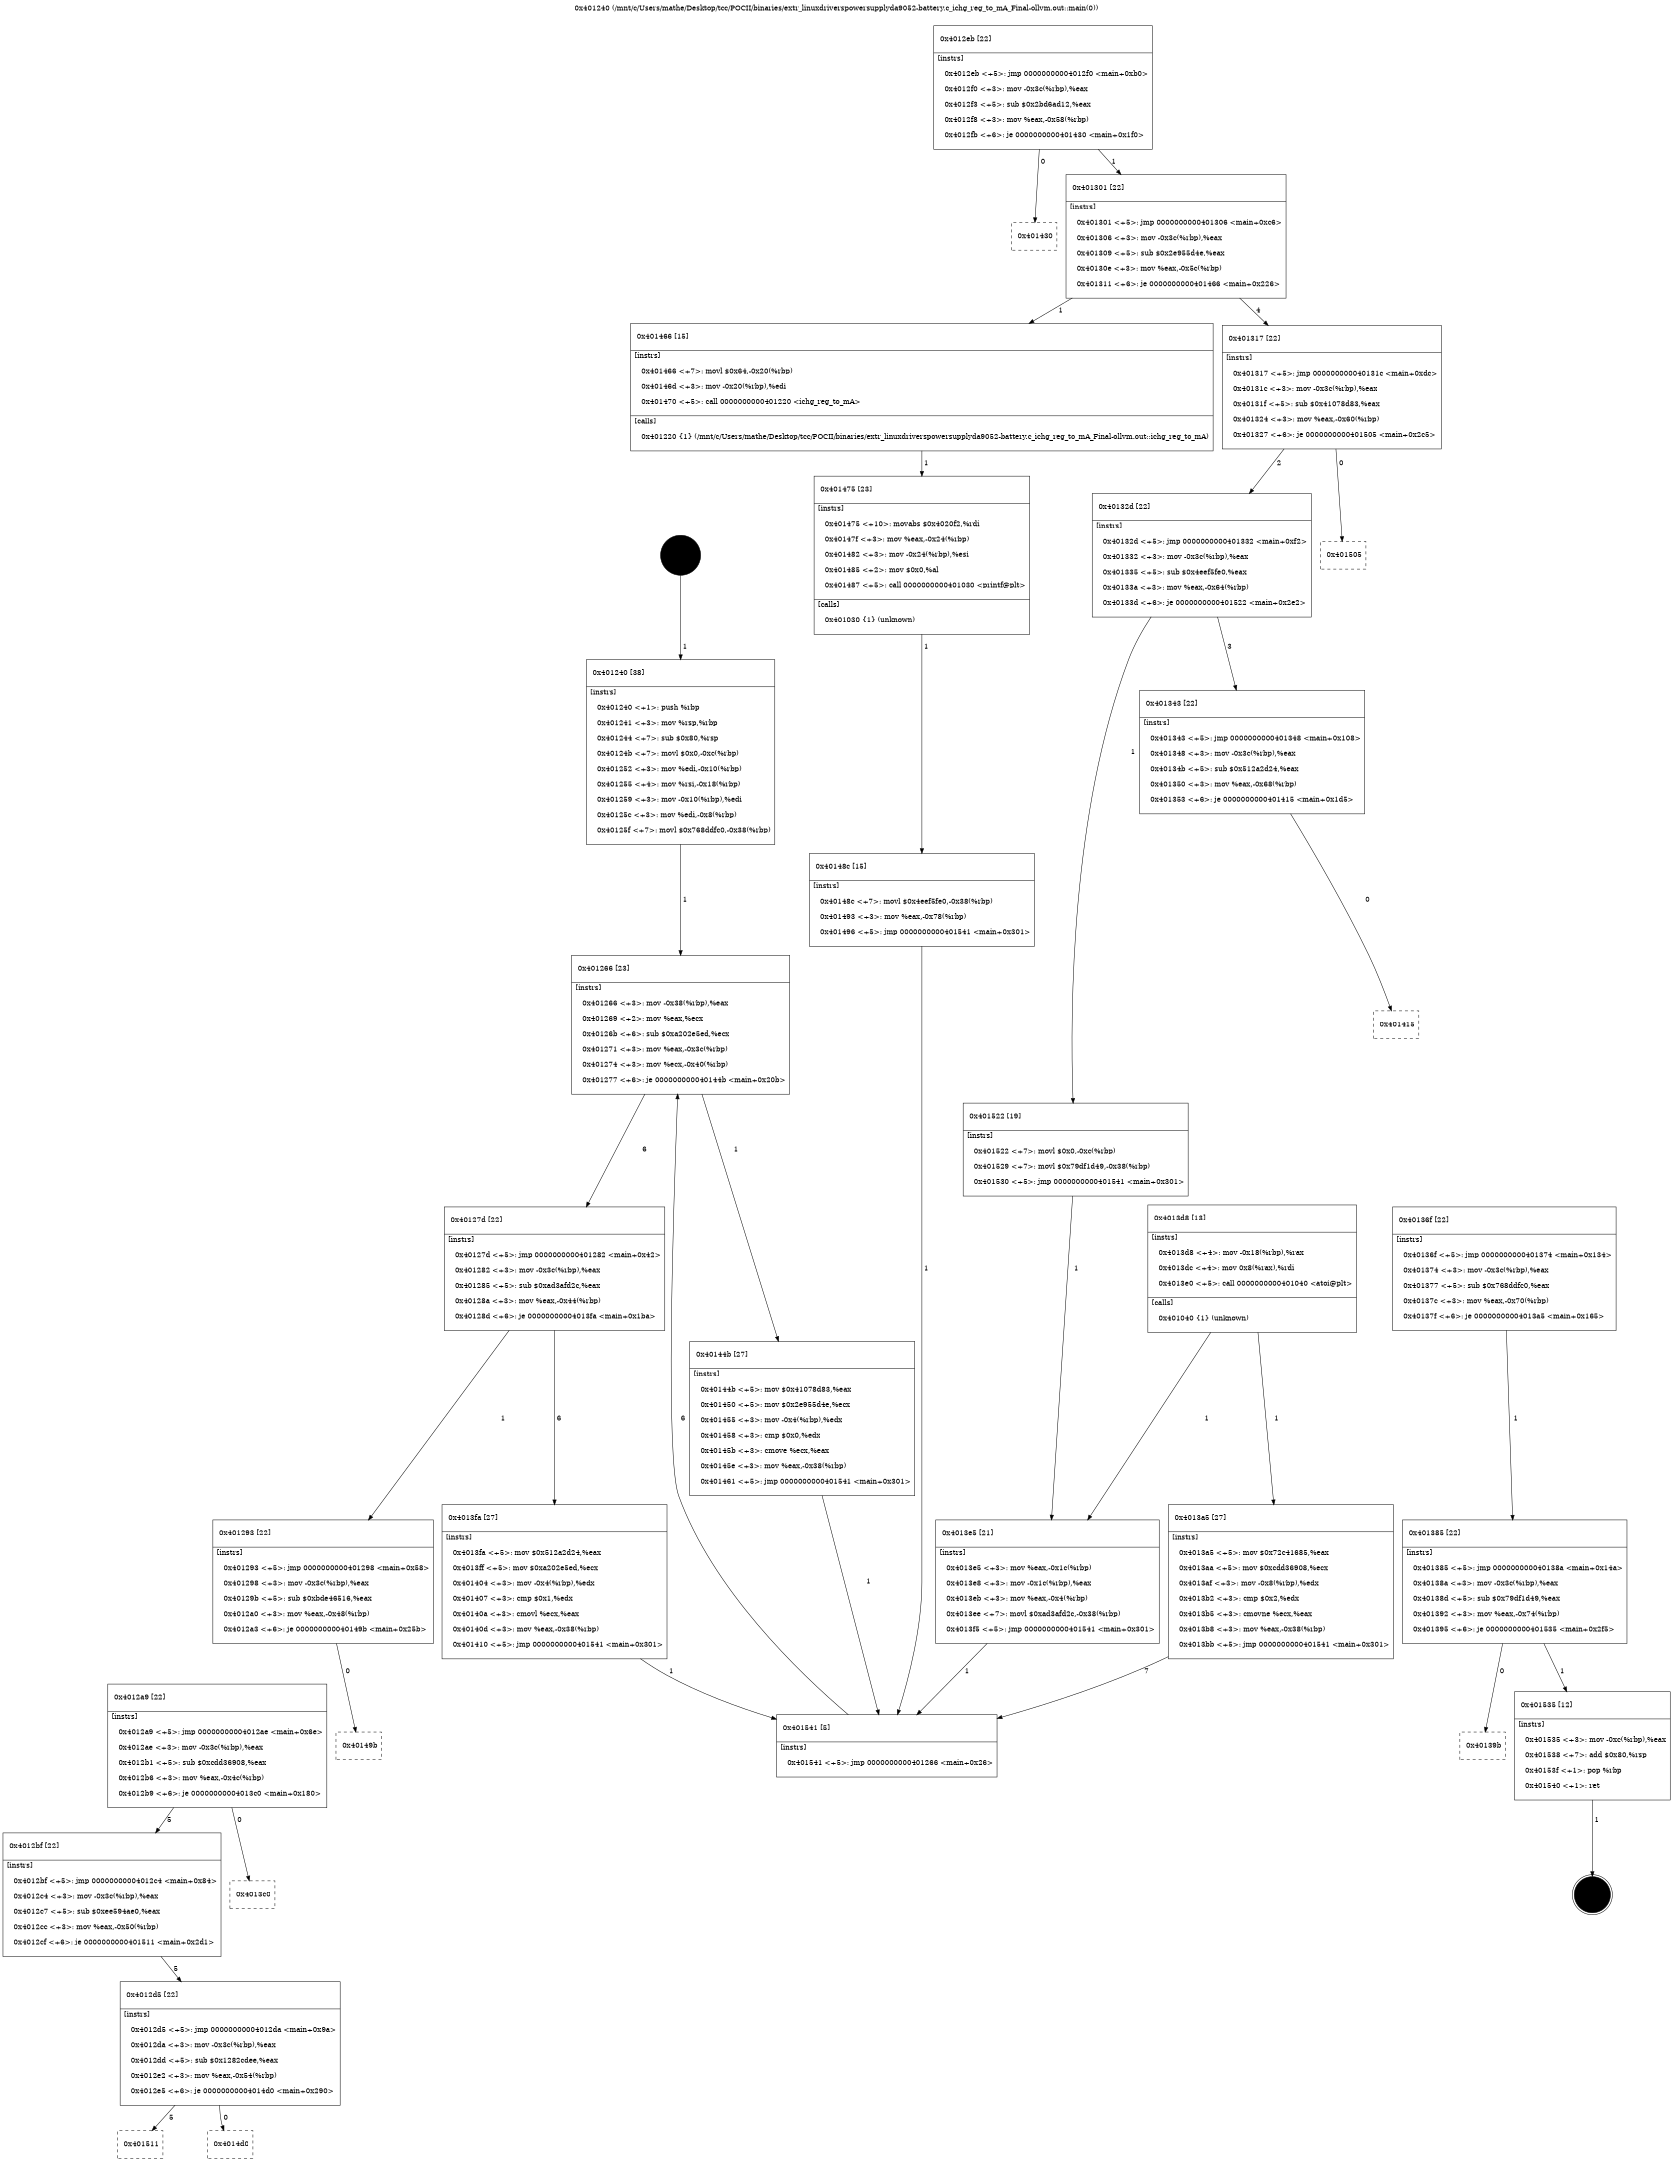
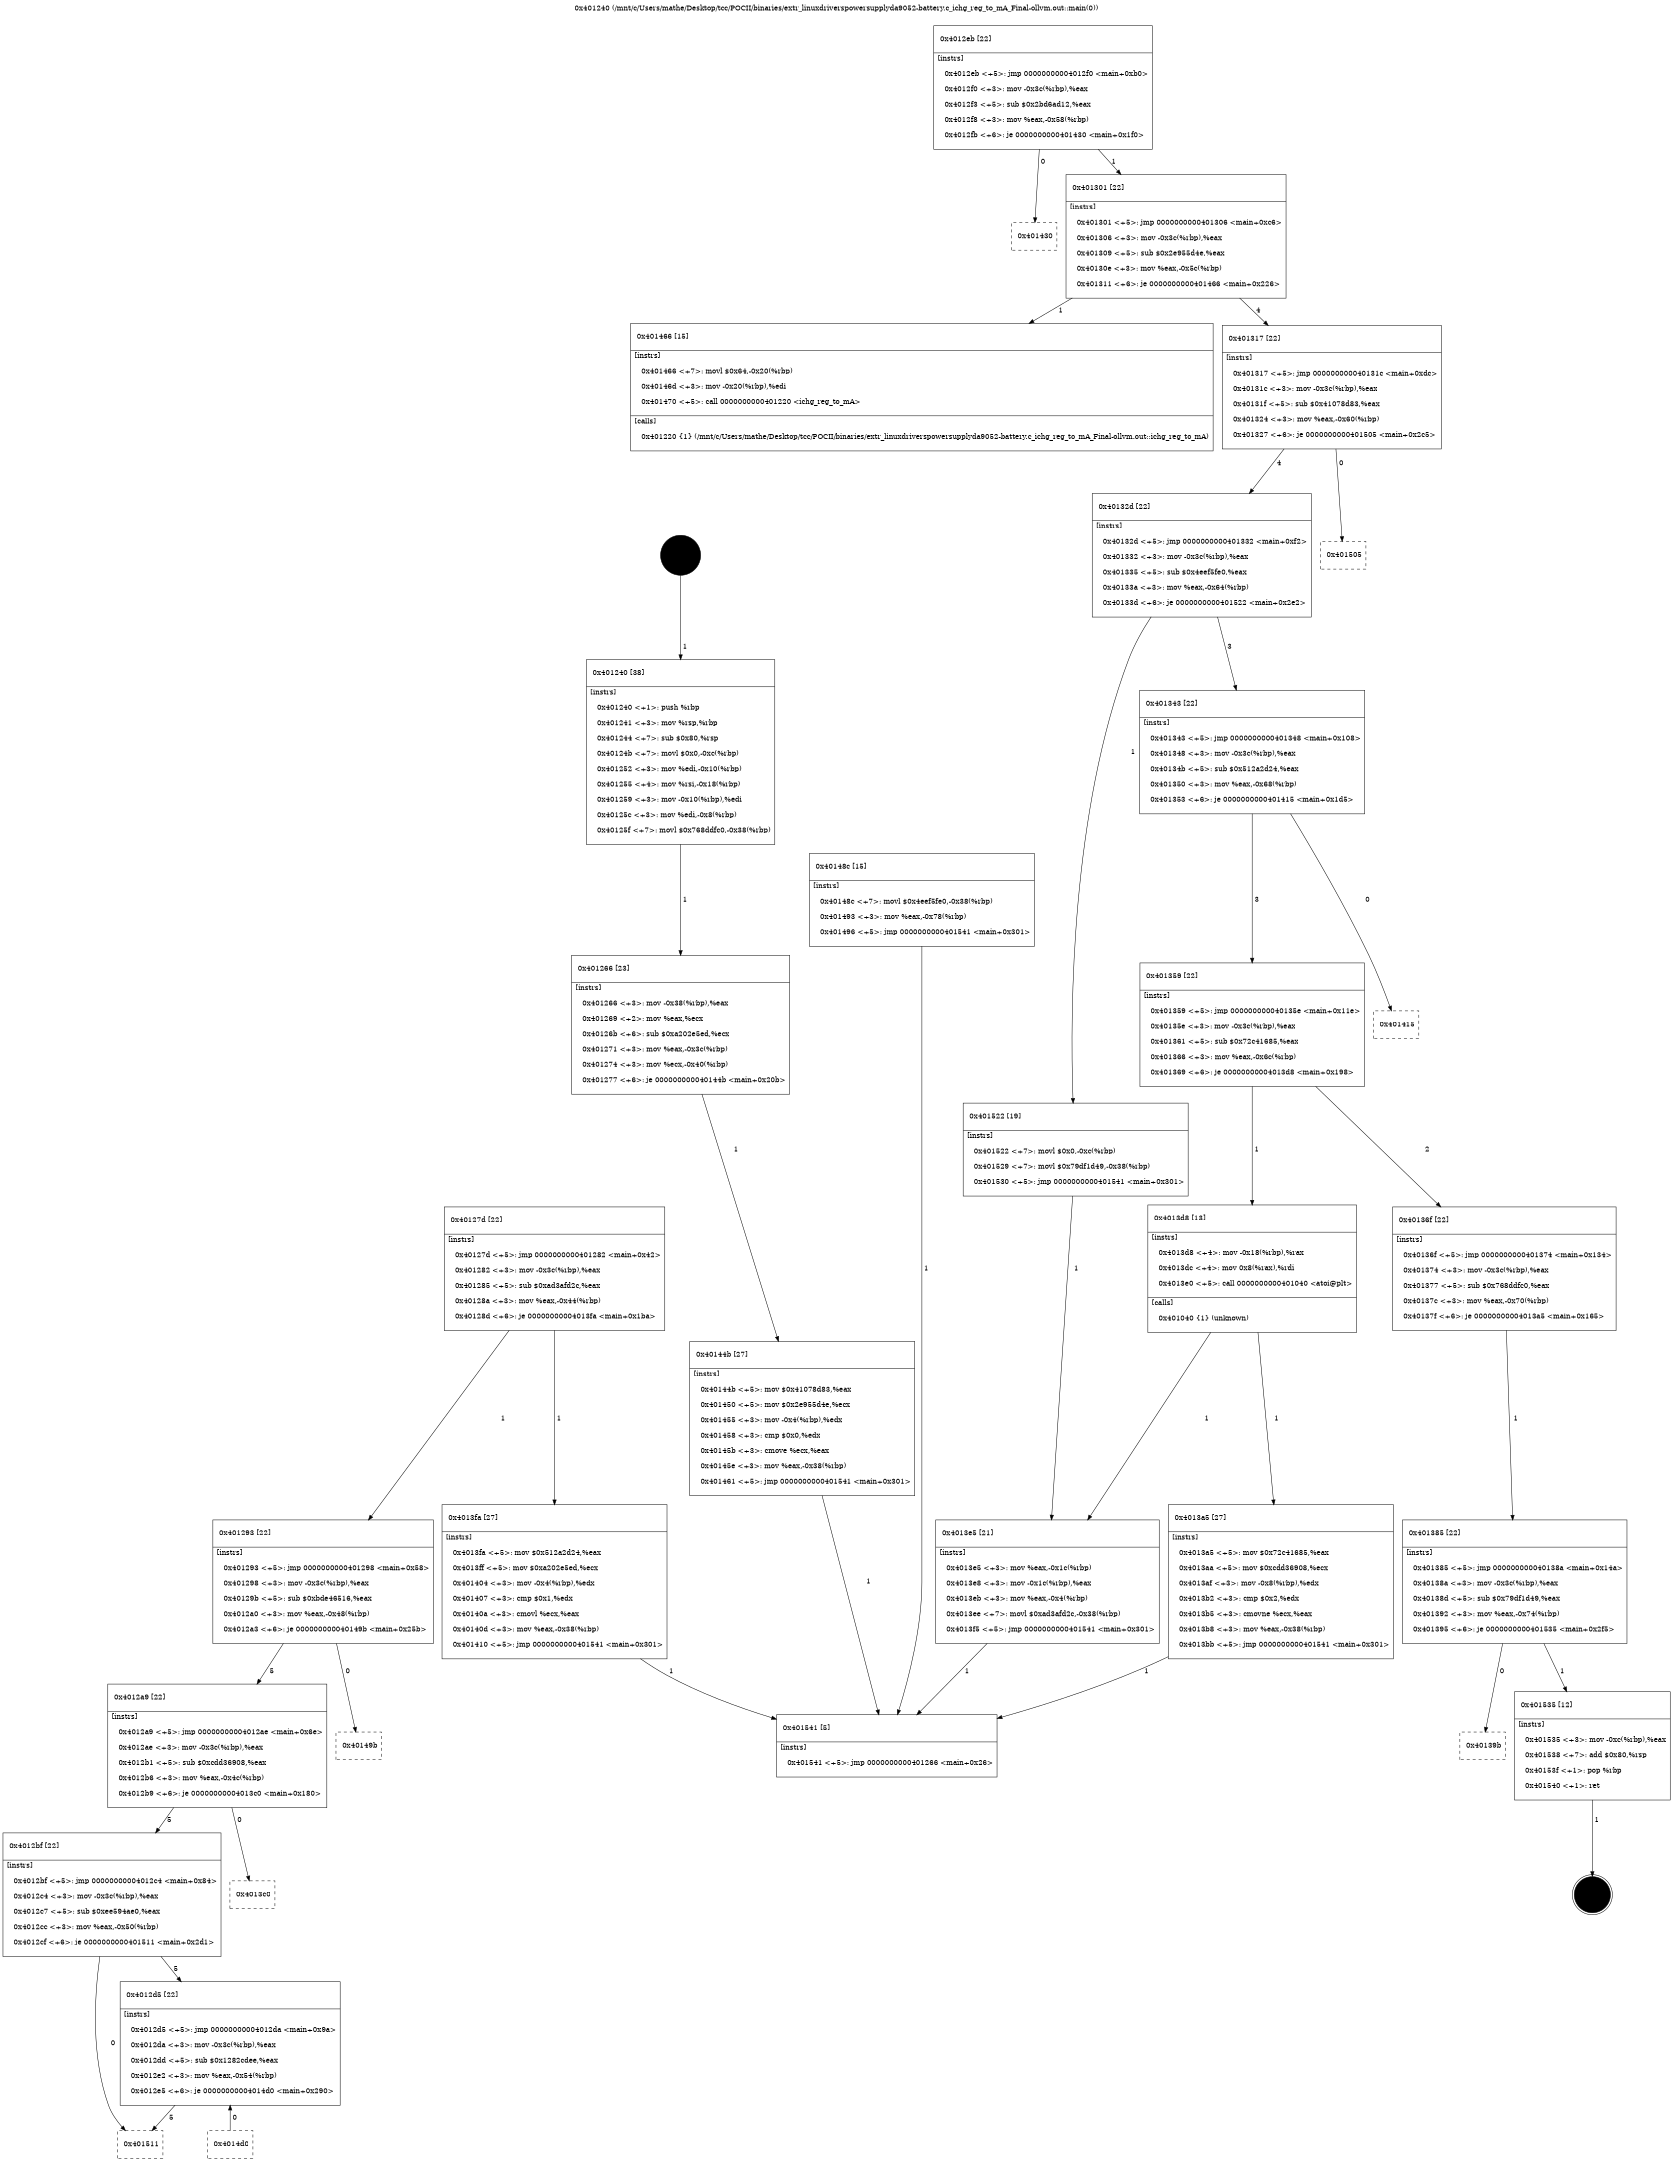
edge "0x401317 [22]" -> "0x40132d [22]": label " 2" -> " 4"
node "0x401475 [23]": removed
node "0x401359 [22]": added
edge "0x401266 [23]" -> "0x40127d [22]": removed, label "6"
edge "0x40127d [22]" -> "0x4013fa [27]": label " 6" -> " 1"
edge "0x401541 [5]" -> "0x401266 [23]": removed, label "6"
edge "0x401293 [22]" -> "0x4012a9 [22]": added, label "5"
edge "0x4013a5 [27]" -> "0x401541 [5]": label " 7" -> " 1"
edge "0x4012bf [22]" -> "0x401511": added, label "0"
edge "0x4012d5 [22]" -> "0x4014d0": reversed
